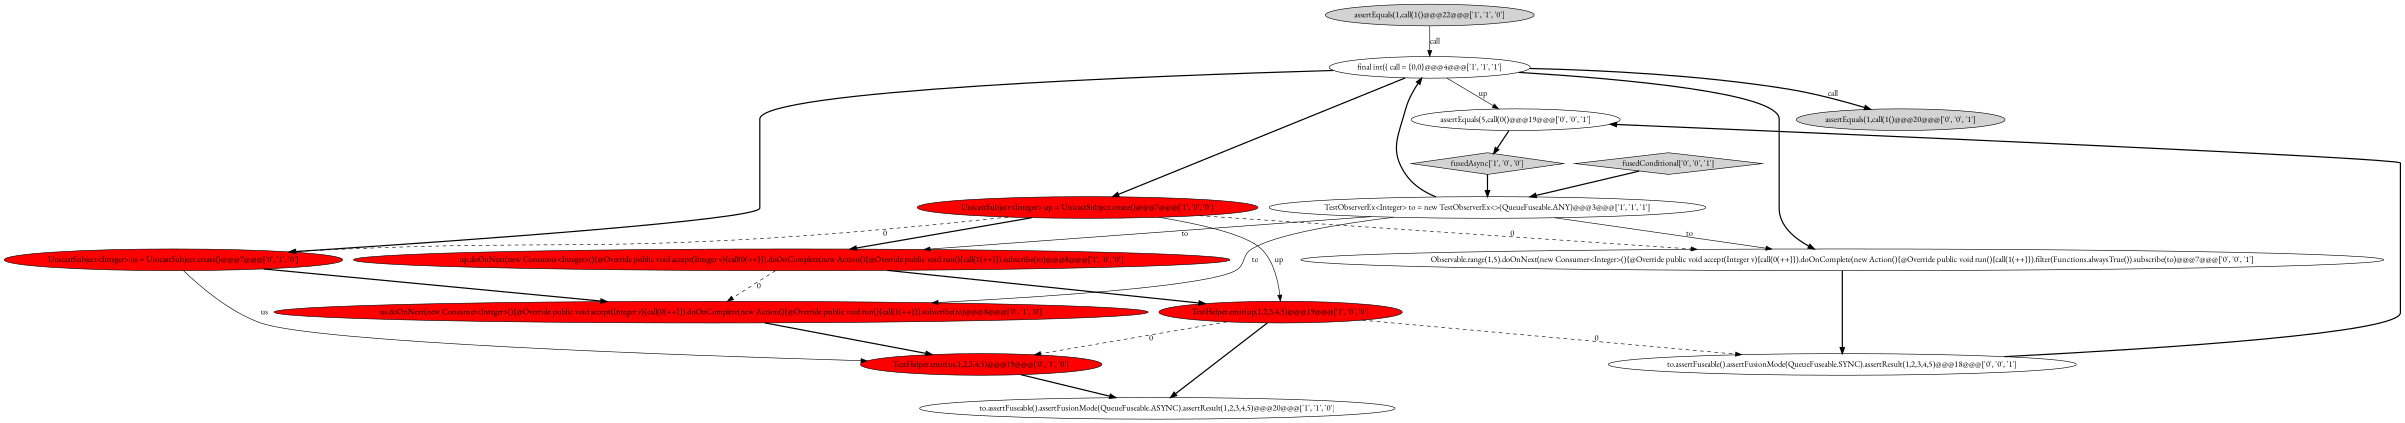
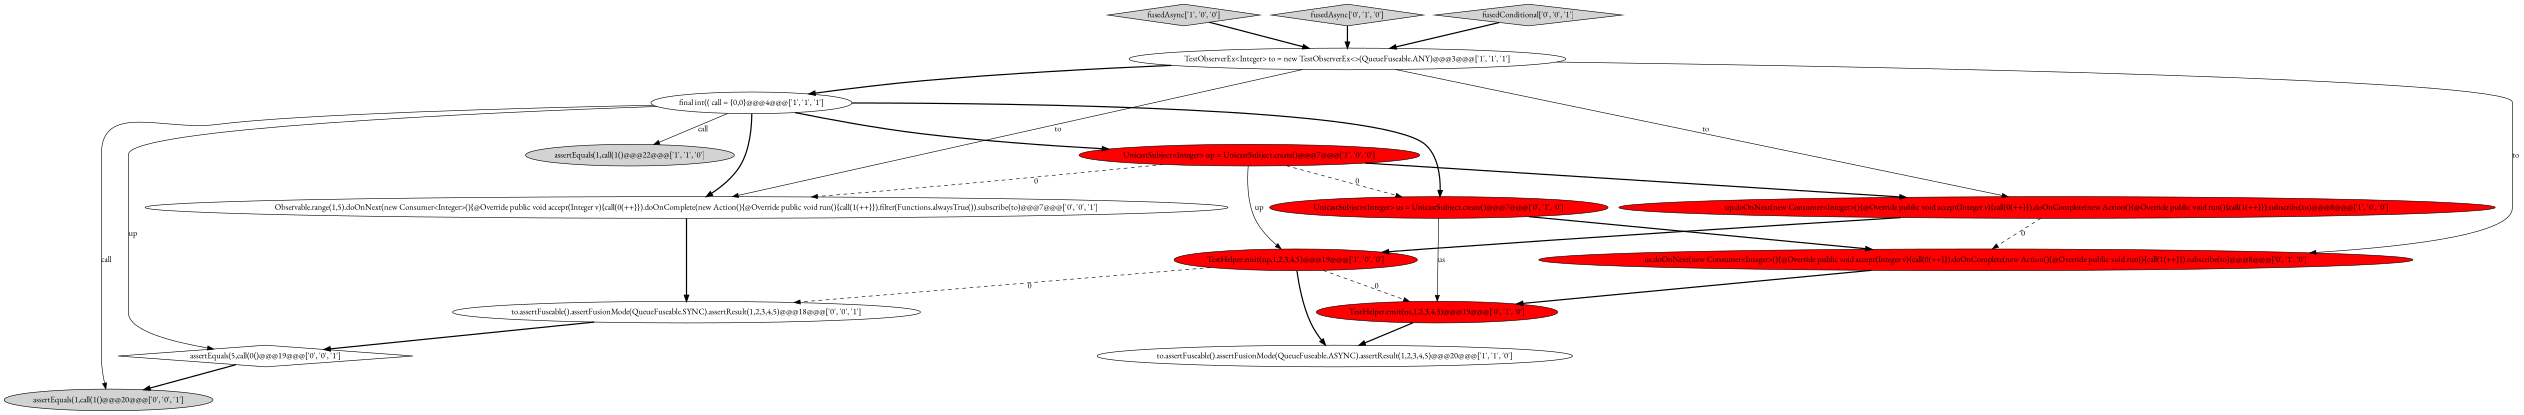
node "fusedAsync['0', '1', '0']": added
edge "assertEquals(1,call(1()@@@22@@@['1', '1', '0']" -> "final int(( call = {0,0}@@@4@@@['1', '1', '1']": reversed
edge "final int(( call = {0,0}@@@4@@@['1', '1', '1']" -> "assertEquals(1,call(1()@@@20@@@['0', '0', '1']": style bold -> solid
node "assertEquals(5,call(0()@@@19@@@['0', '0', '1']": shape ellipse -> diamond
edge "assertEquals(5,call(0()@@@19@@@['0', '0', '1']" -> "fusedAsync['1', '0', '0']": now "assertEquals(5,call(0()@@@19@@@['0', '0', '1']" -> "assertEquals(1,call(1()@@@20@@@['0', '0', '1']"
